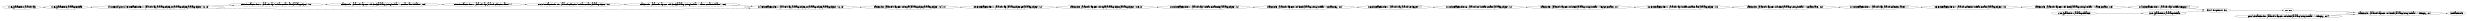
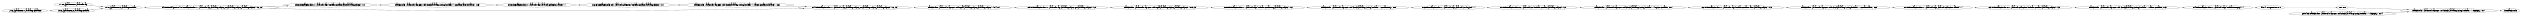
edge "r3 := @parameter2: java.lang.Boolean" -> "if $z4 != 0 goto $z7 = 0": now "r3 := @parameter2: java.lang.Boolean" -> "r0 := @parameter3: java.lang.Boolean"
